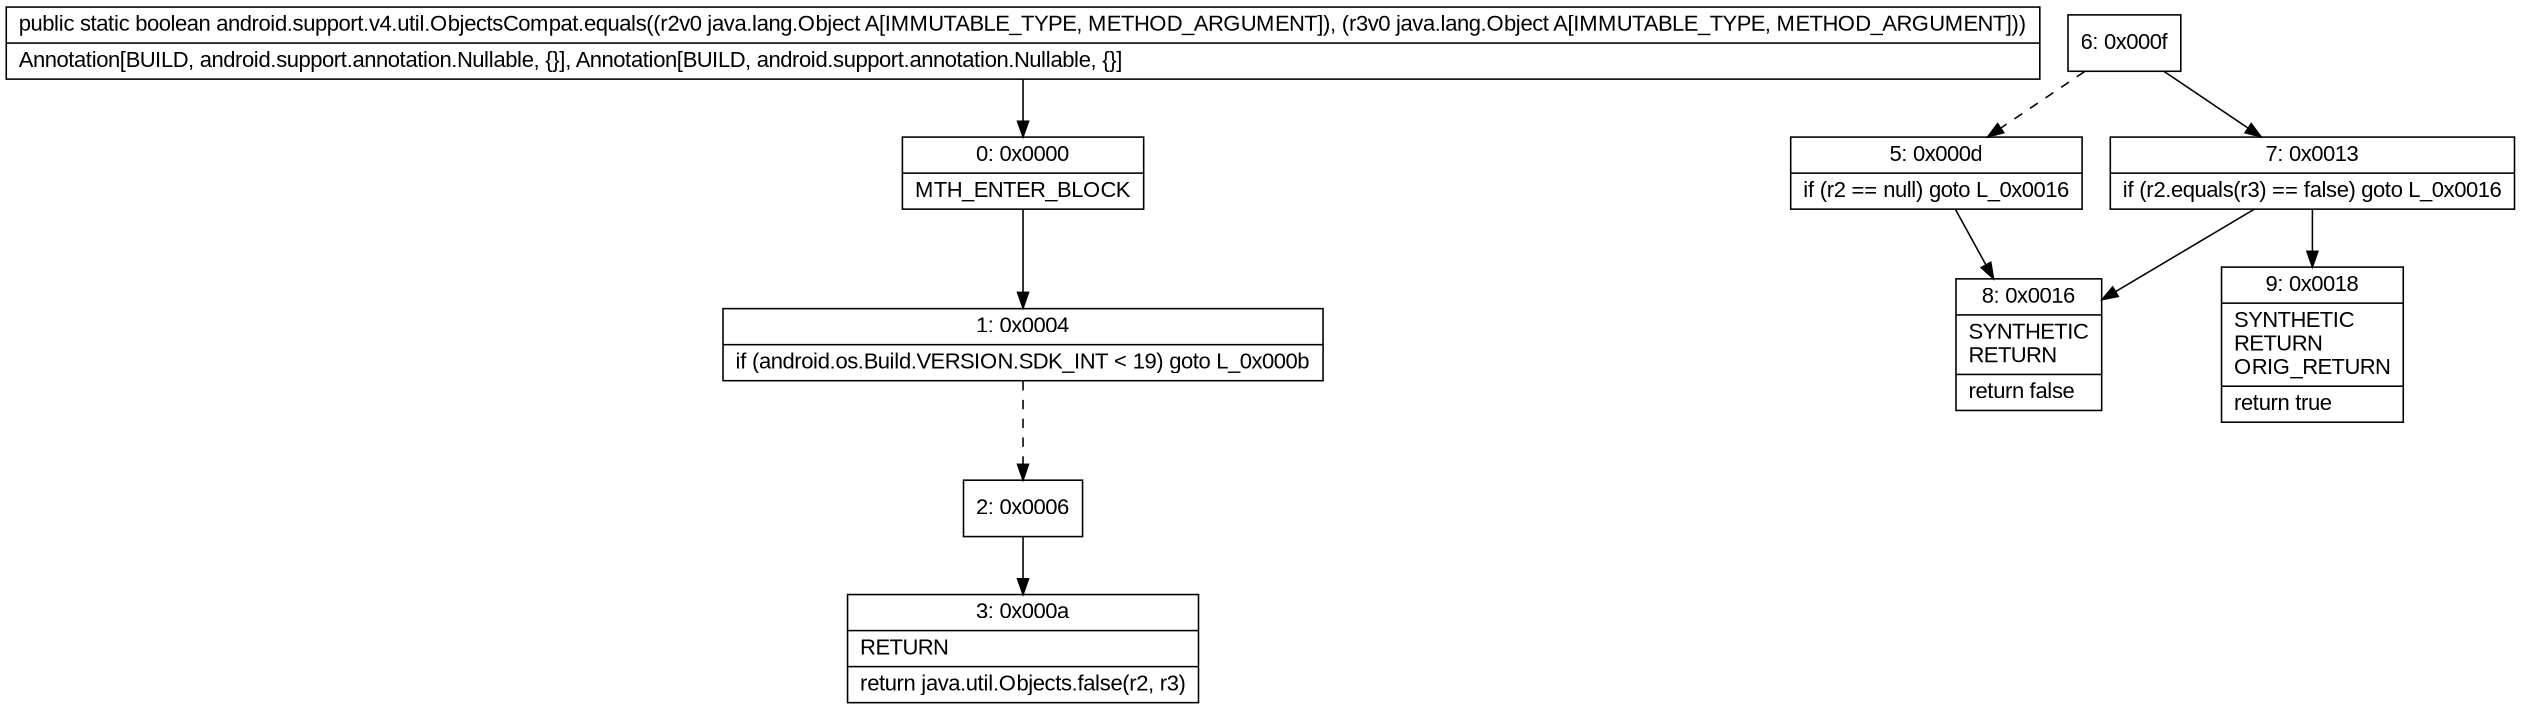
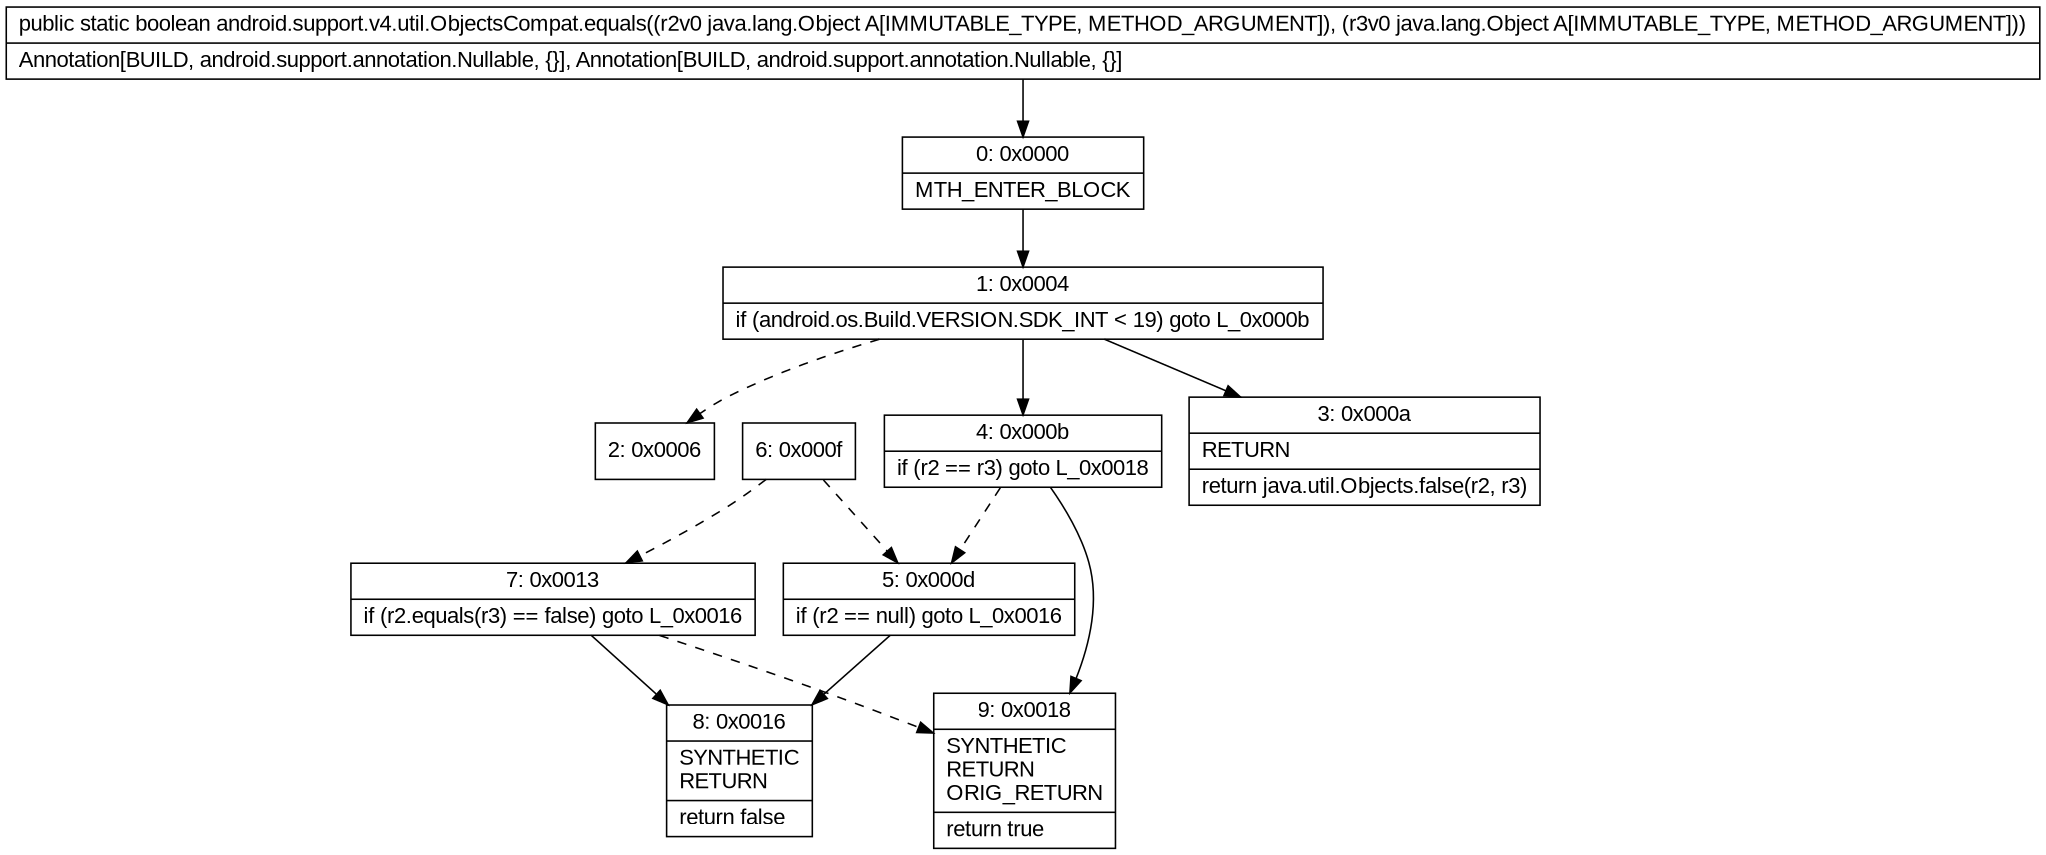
edge "6: 0x000f" -> "7: 0x0013": style solid -> dashed
edge "7: 0x0013" -> "9: 0x0018": style solid -> dashed
node "4: 0x000b": added
edge "2: 0x0006" -> "3: 0x000a": now "1: 0x0004" -> "3: 0x000a"
